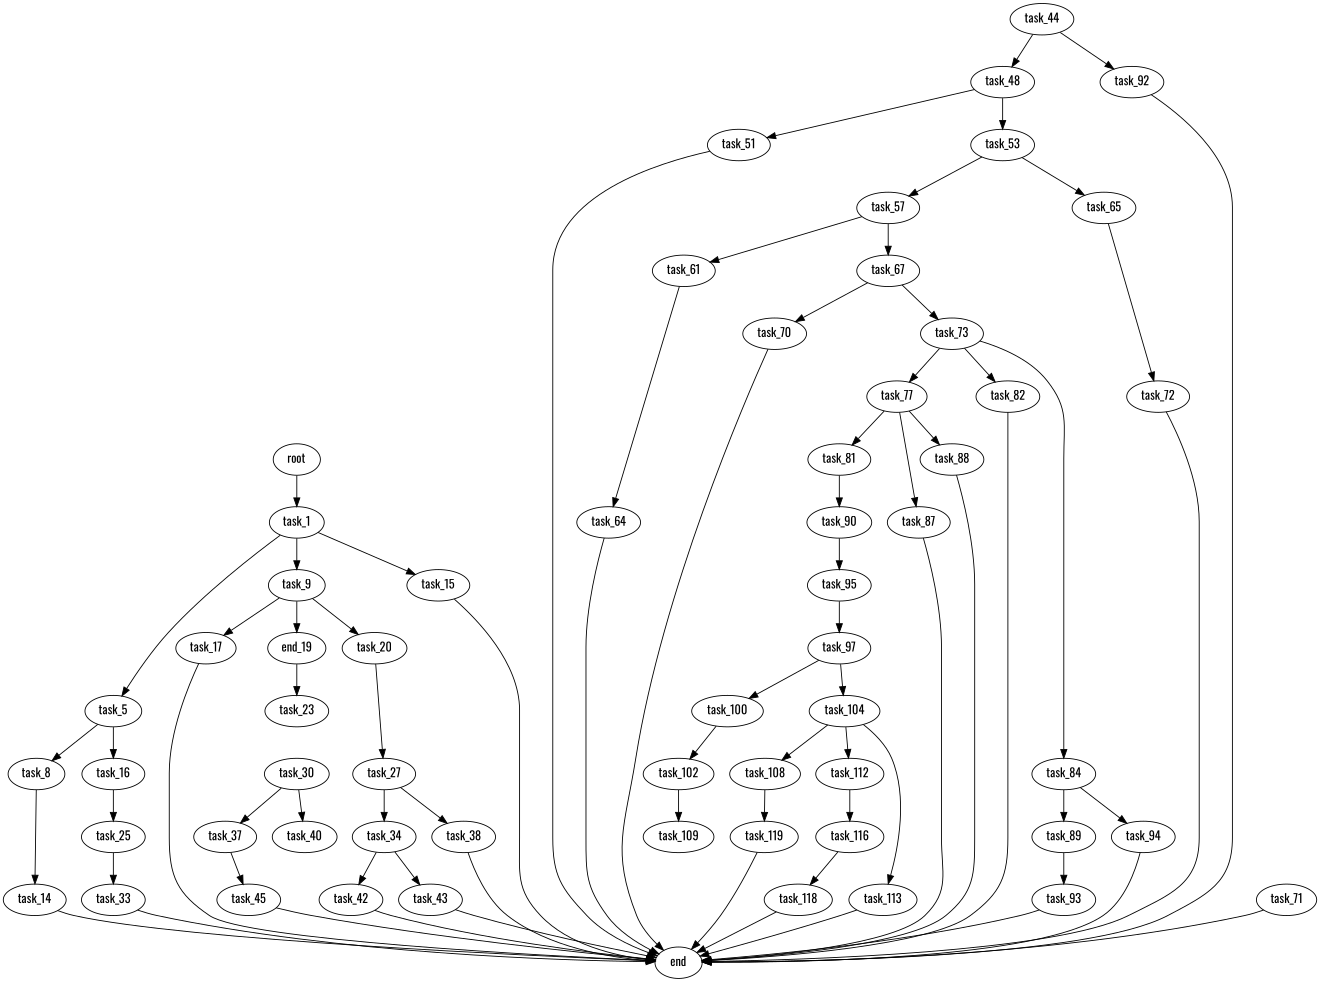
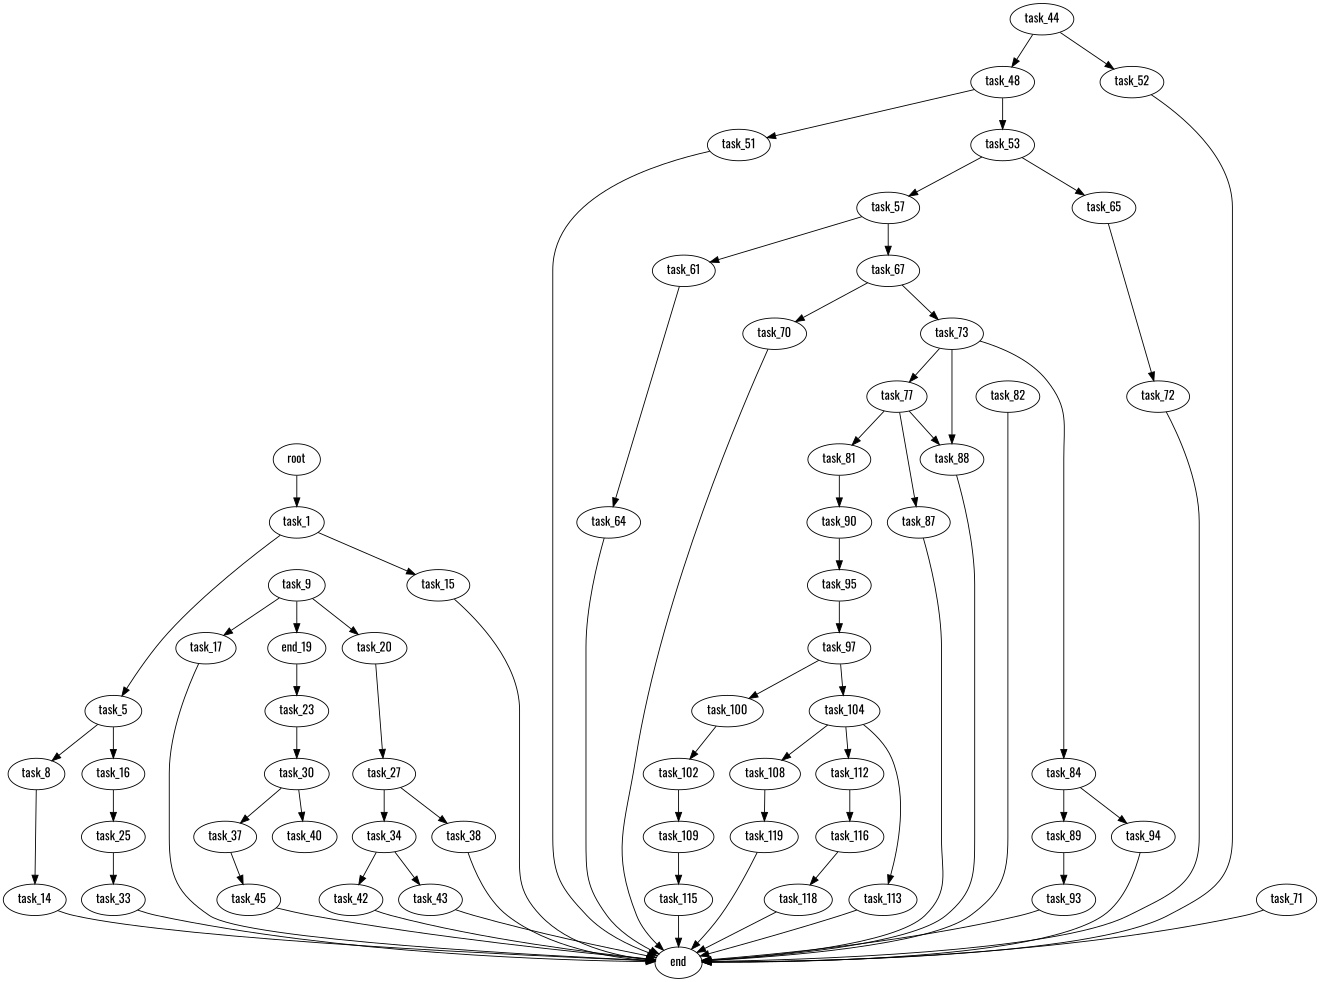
node "task_92": label "task_92" -> "task_52"
edge "task_73" -> "task_82": now "task_73" -> "task_88"
edge "task_1" -> "task_9": removed
edge "task_23" -> "task_30": added
node "task_115": added
